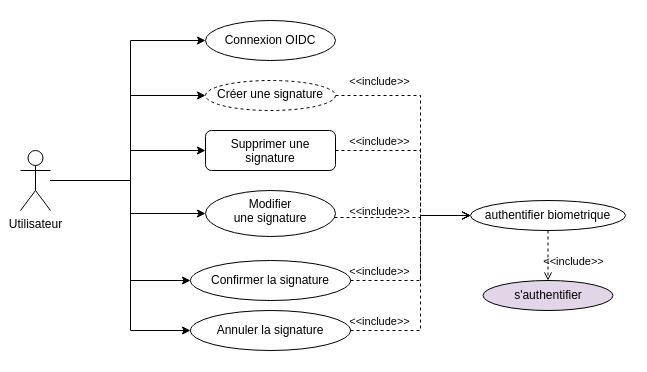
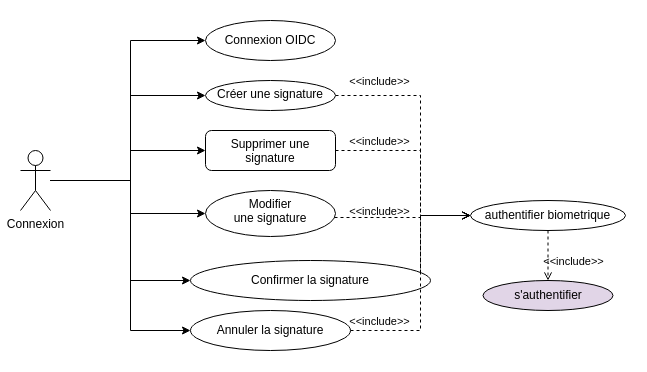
node "Créer une signature": style dashed -> solid
node "Utilisateur": label "Utilisateur" -> "Connexion"
node "Confirmer la signature": size 160x40 -> 240x40
